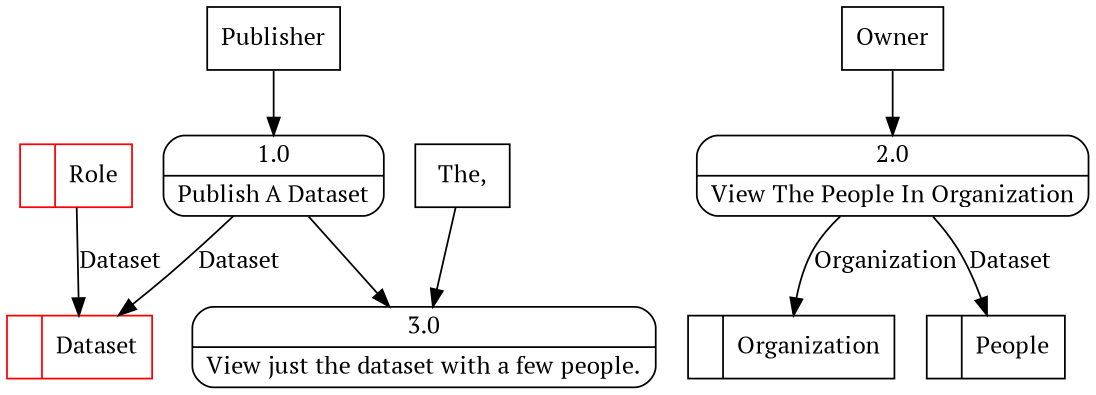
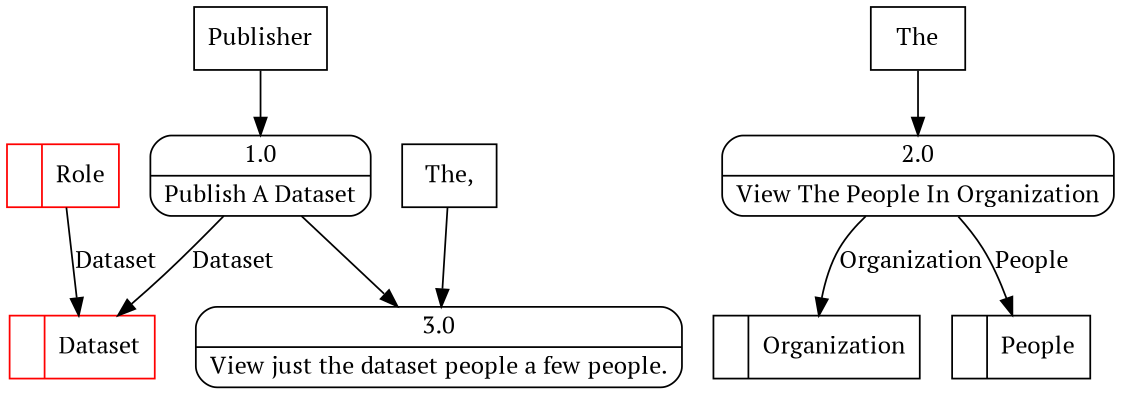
node "Owner": label "Owner" -> "The"
edge "2.0" -> "People": label "Dataset" -> "People"
node "3.0": text "View just the dataset with a few people." -> "View just the dataset people a few people."
